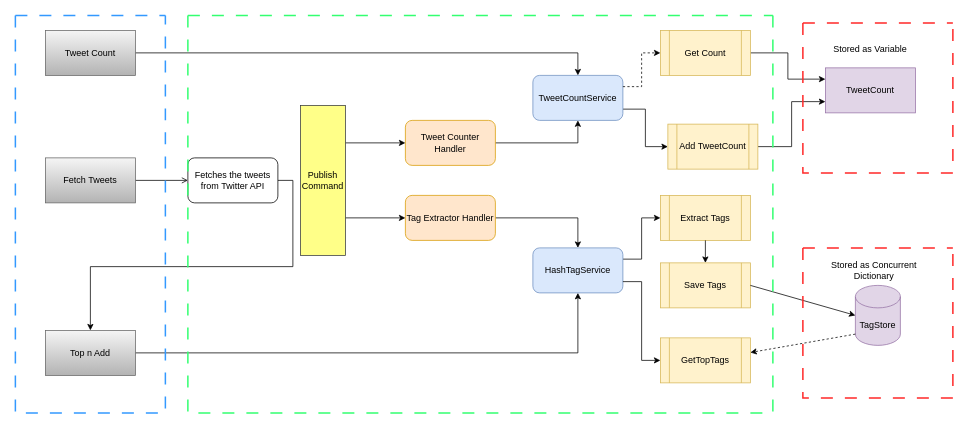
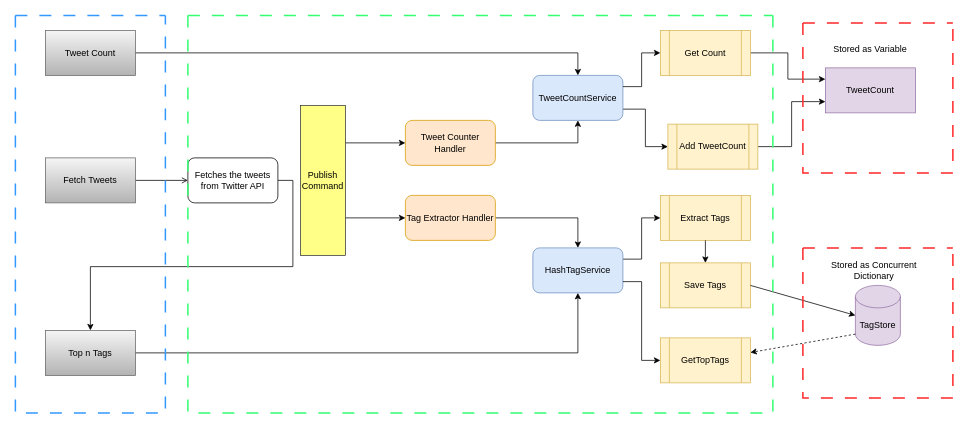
edge "TweetCountService" -> "Get Count": style dashed -> solid
node "Top n Add": label "Top n Add" -> "Top n Tags"
